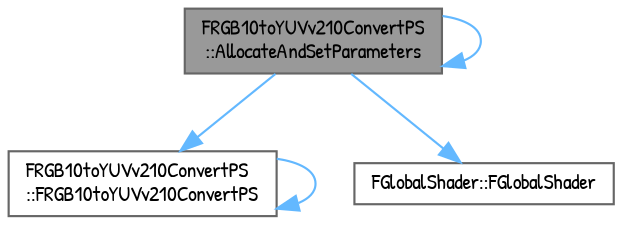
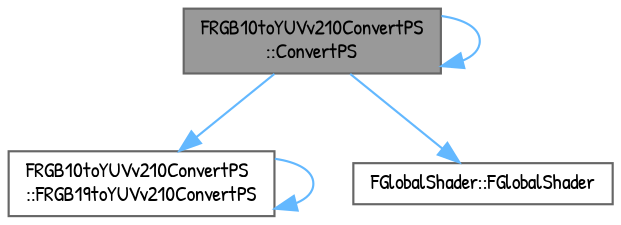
node "FRGB10toYUVv210ConvertPS ::AllocateAndSetParameters": label "FRGB10toYUVv210ConvertPS ::AllocateAndSetParameters" -> "FRGB10toYUVv210ConvertPS ::ConvertPS"
node "FRGB10toYUVv210ConvertPS ::FRGB10toYUVv210ConvertPS": label "FRGB10toYUVv210ConvertPS ::FRGB10toYUVv210ConvertPS" -> "FRGB10toYUVv210ConvertPS ::FRGB19toYUVv210ConvertPS"
